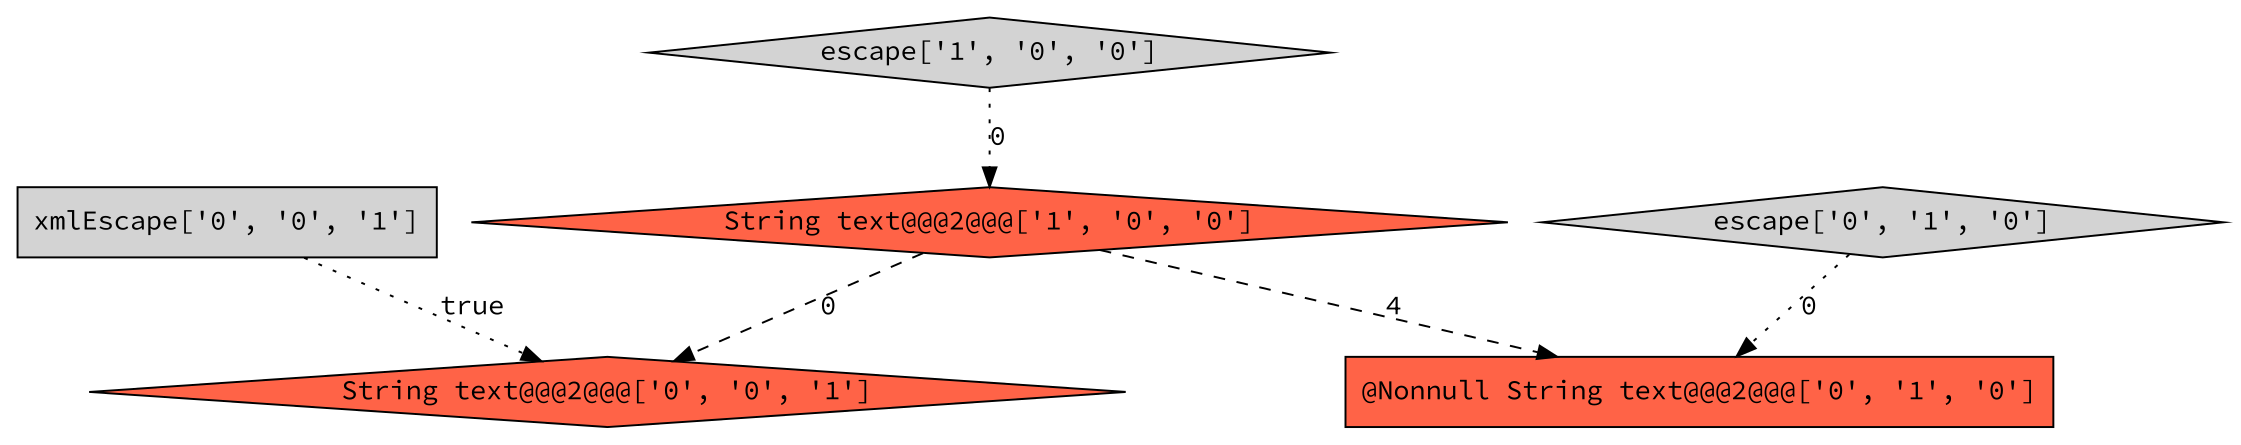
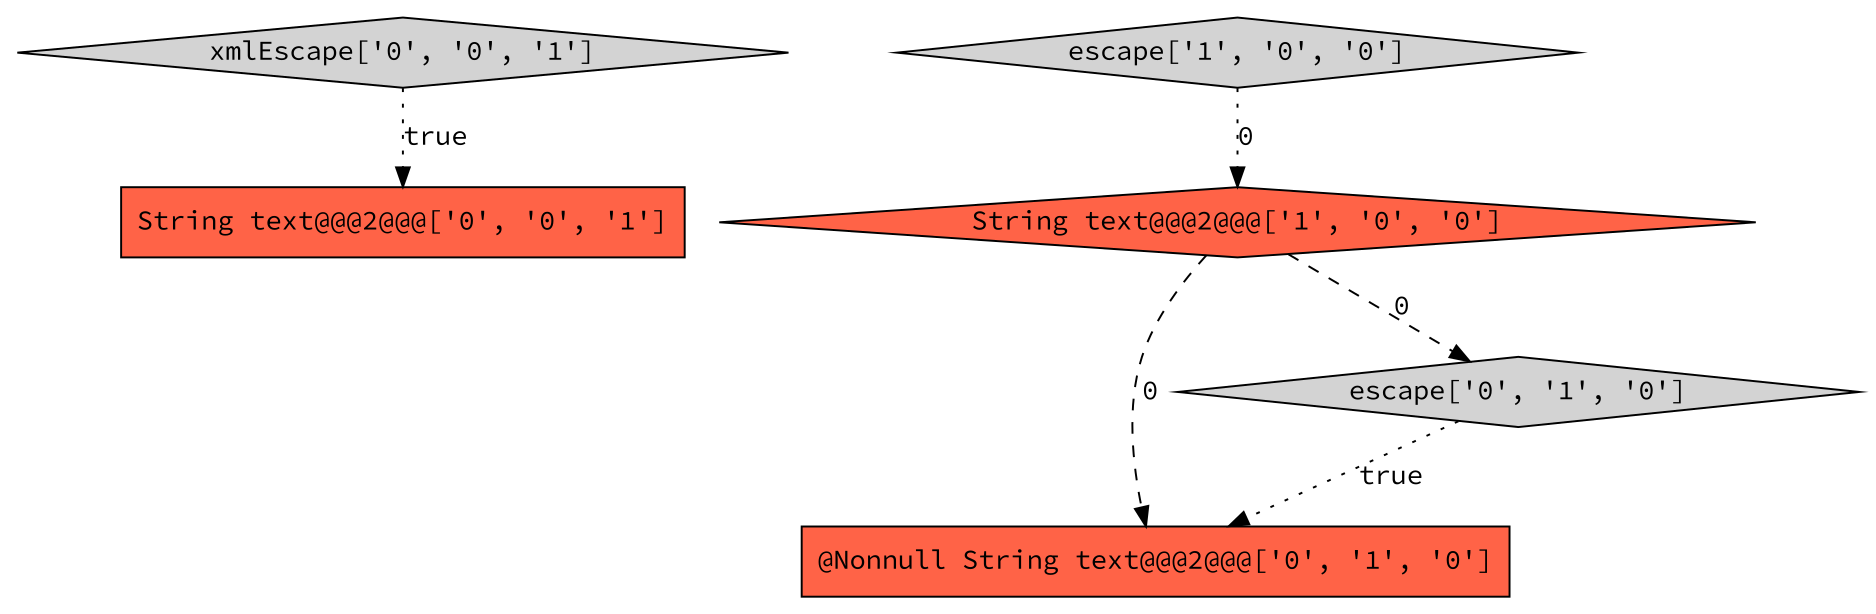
node "xmlEscape['0', '0', '1']": shape box -> diamond
edge "String text@@@2@@@['1', '0', '0']" -> "String text@@@2@@@['0', '0', '1']": now "String text@@@2@@@['1', '0', '0']" -> "escape['0', '1', '0']"
edge "String text@@@2@@@['1', '0', '0']" -> "@Nonnull String text@@@2@@@['0', '1', '0']": label "4" -> "0"
edge "escape['0', '1', '0']" -> "@Nonnull String text@@@2@@@['0', '1', '0']": label "0" -> "true"
node "String text@@@2@@@['0', '0', '1']": shape diamond -> box
